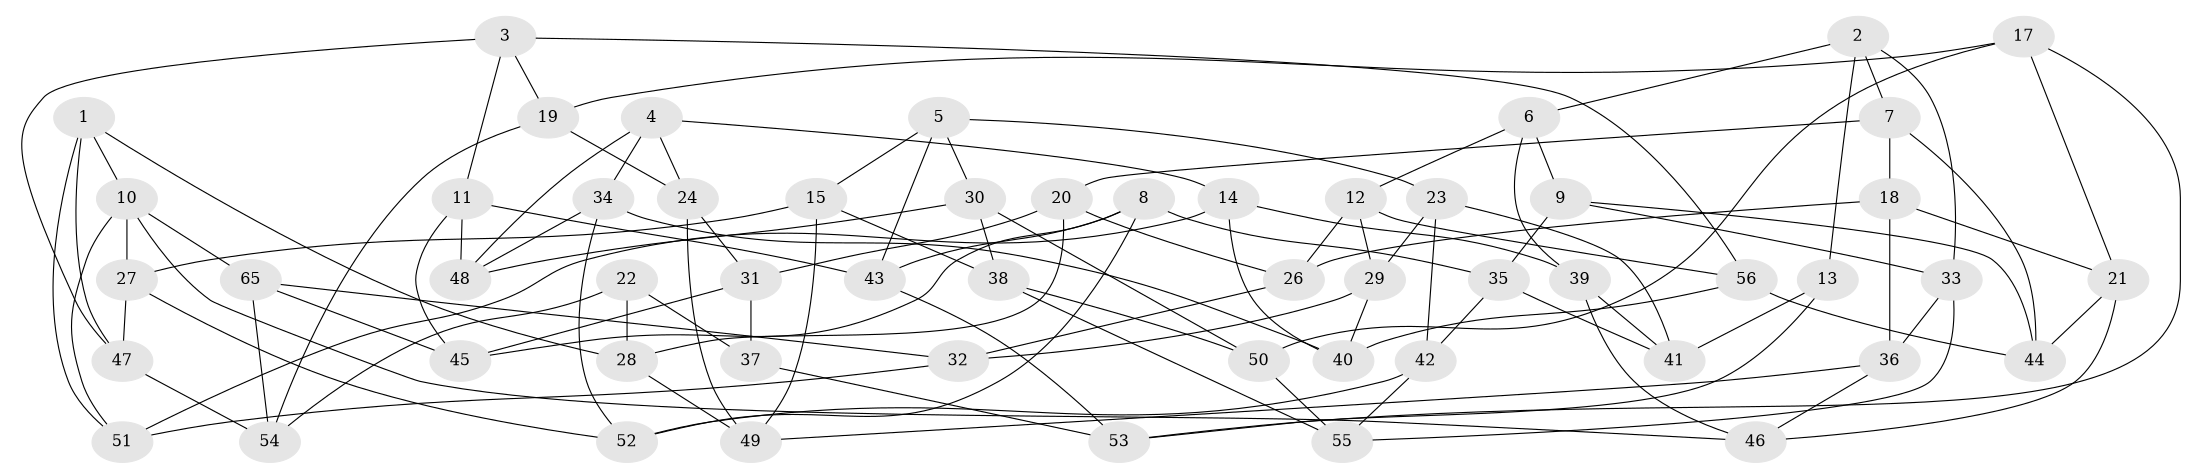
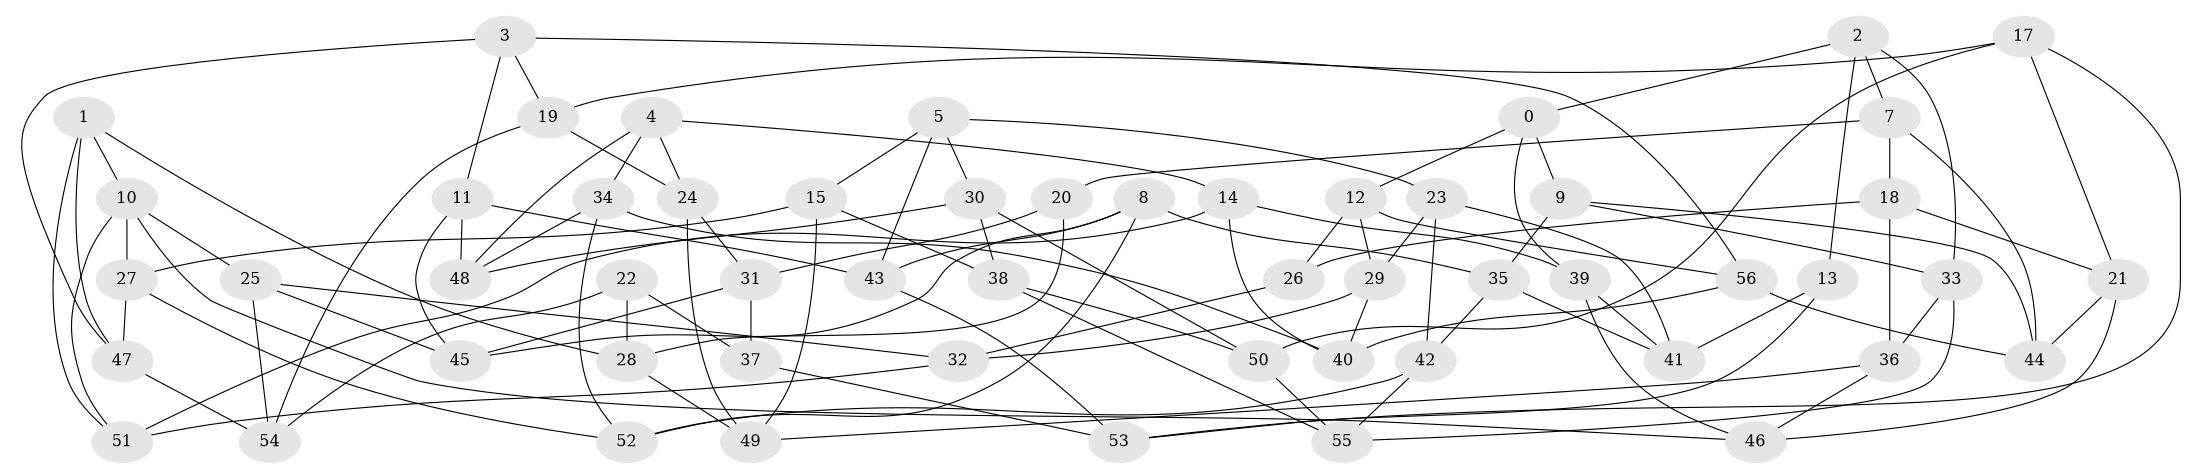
node "6": label "6" -> "0"
edge "20" -- "26": removed
node "65": label "65" -> "25"
